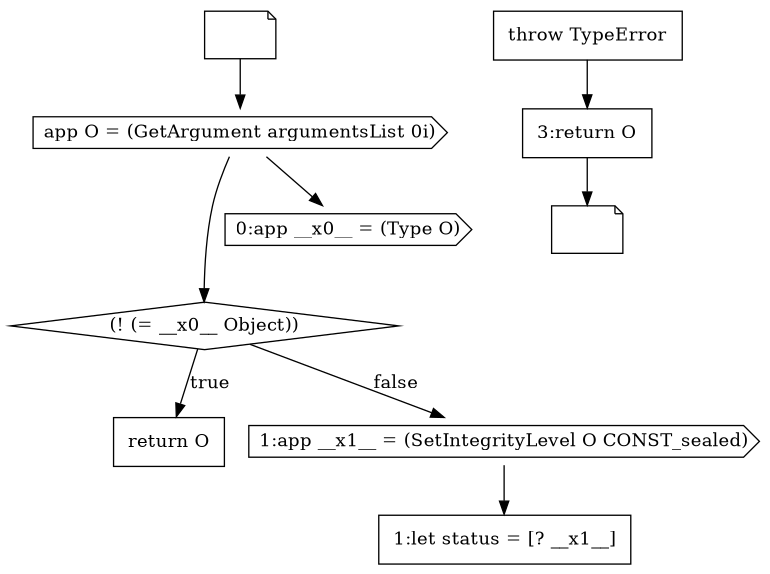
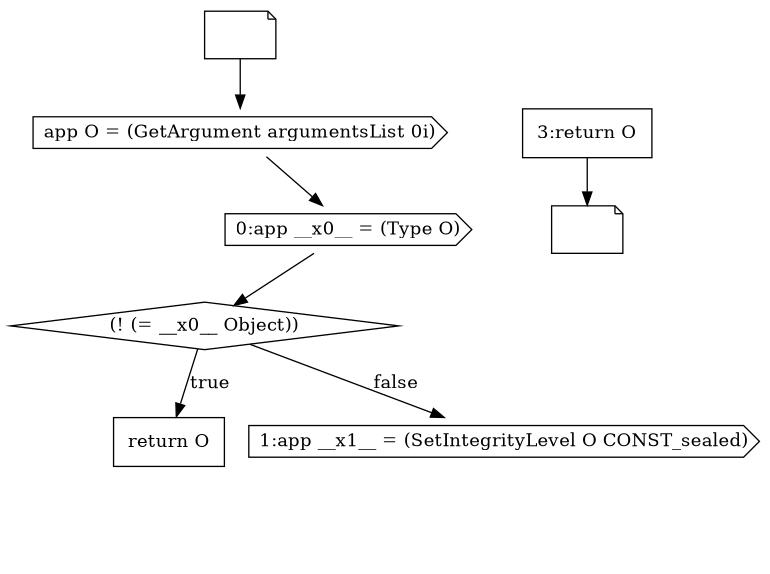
node "throw TypeError": removed
edge "app O = (GetArgument argumentsList 0i)" -> "(! (= __x0__ Object))": now "0:app __x0__ = (Type O)" -> "(! (= __x0__ Object))"
node "1:let status = [? __x1__]": removed
